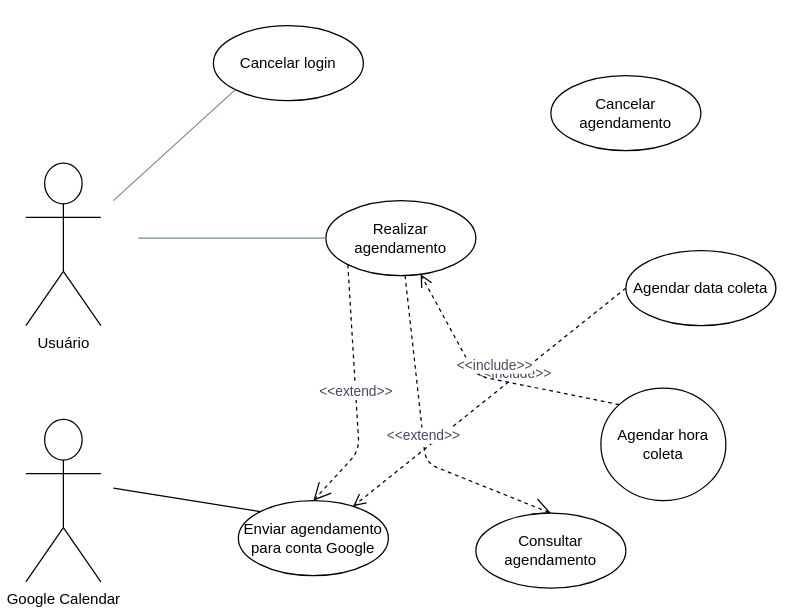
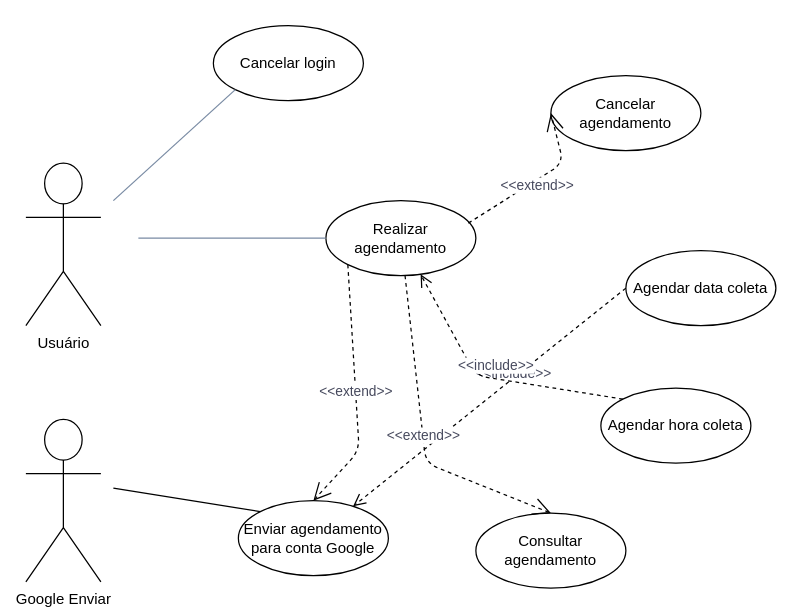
edge "Realizar agendamento" -> "Cancelar agendamento": added, label "<<extend>>"
node "Agendar hora coleta": size 125x113 -> 150x75
node "Google Calendar": label "Google Calendar" -> "Google Enviar"
